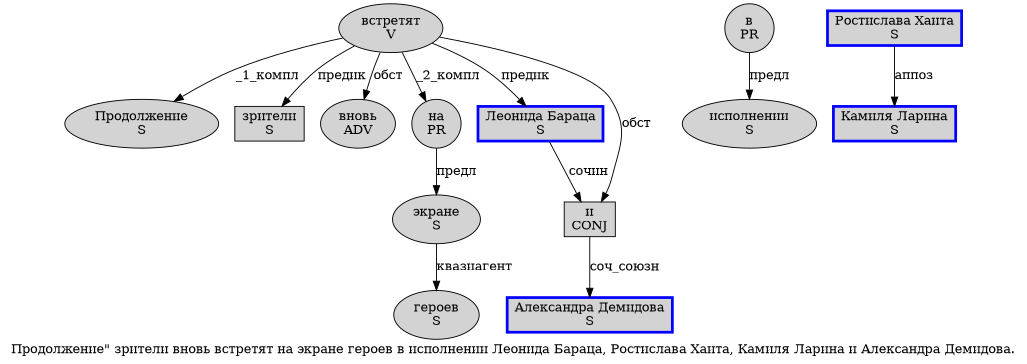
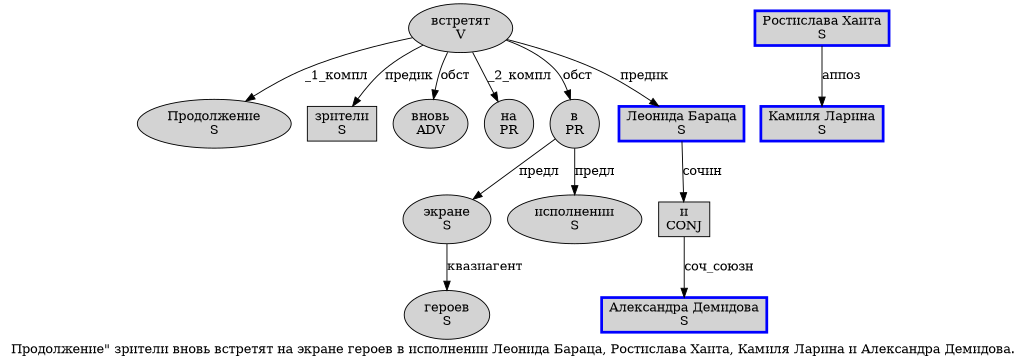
edge "встретят V" -> "и CONJ": now "встретят V" -> "в PR"
edge "на PR" -> "экране S": now "в PR" -> "экране S"
